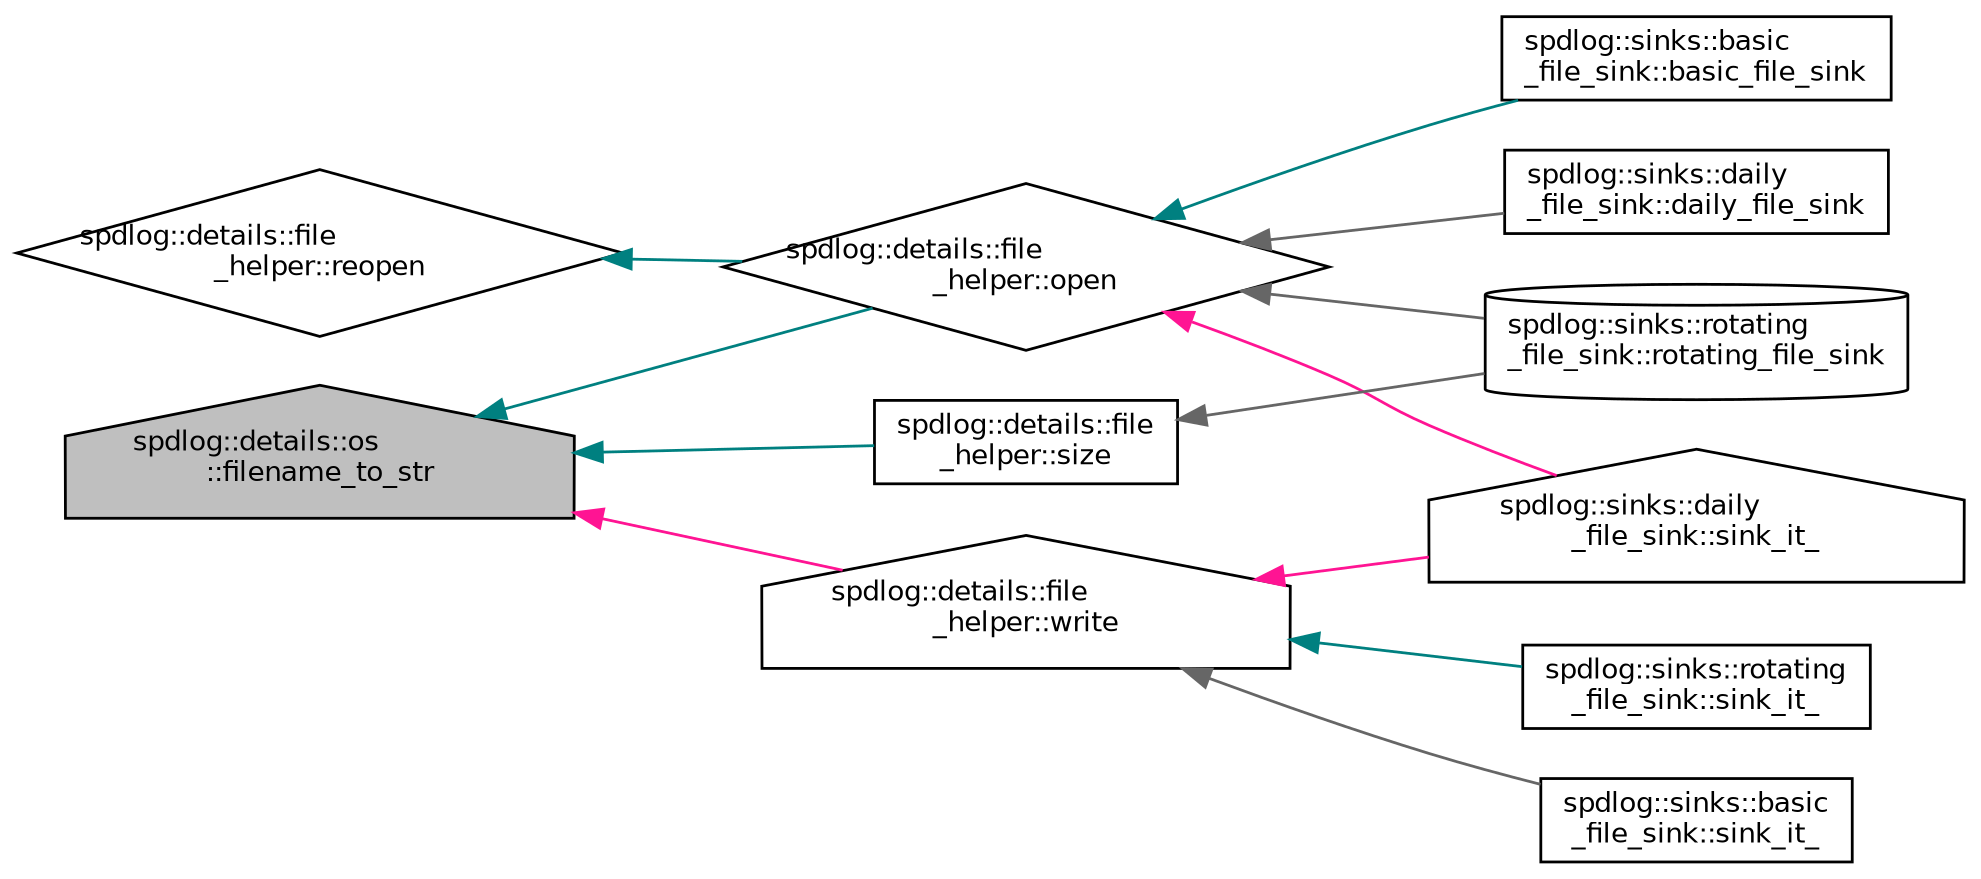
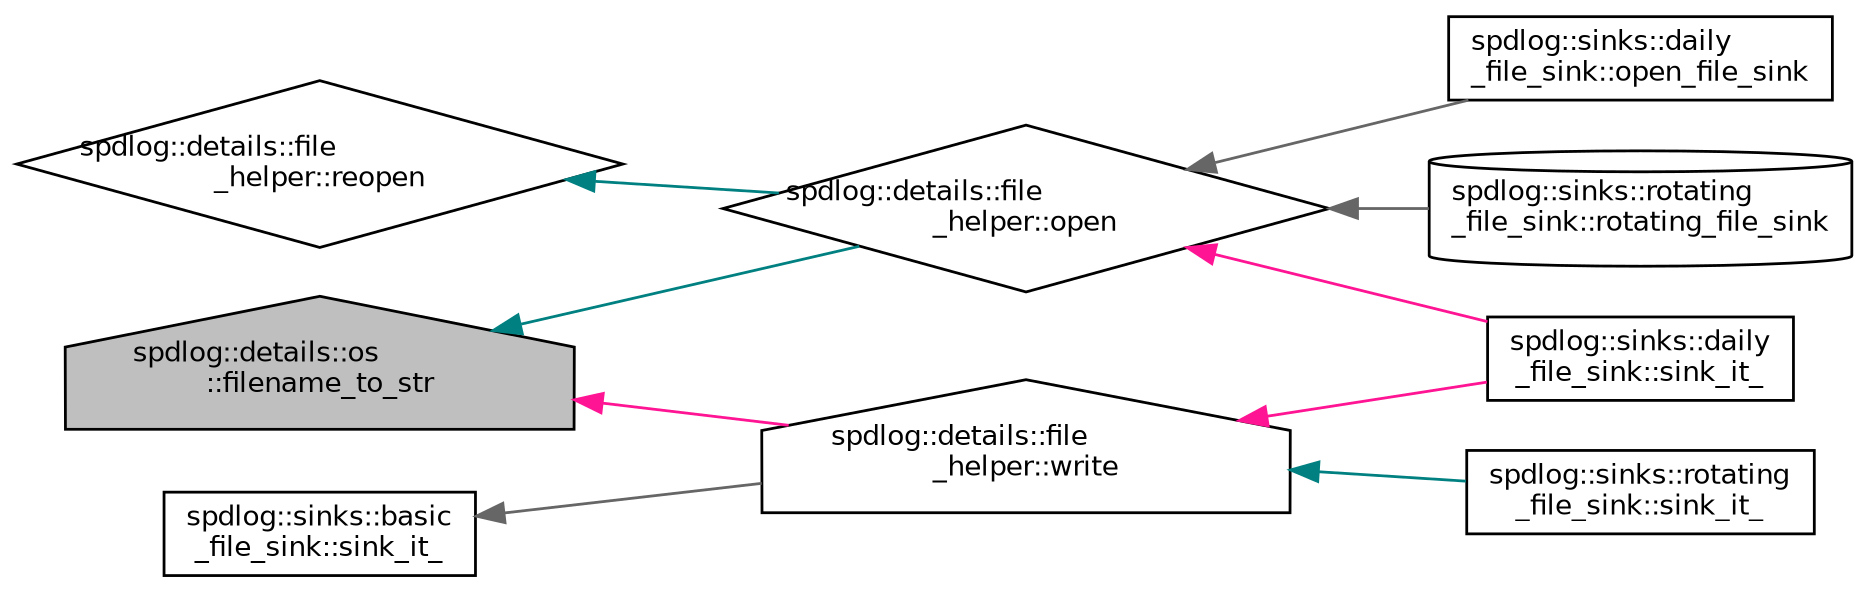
node "spdlog::sinks::basic _file_sink::basic_file_sink": removed
node "spdlog::sinks::daily _file_sink::daily_file_sink": label "spdlog::sinks::daily _file_sink::daily_file_sink" -> "spdlog::sinks::daily _file_sink::open_file_sink"
node "spdlog::details::file _helper::size": removed
node "spdlog::sinks::daily _file_sink::sink_it_": shape house -> box
edge "spdlog::sinks::basic _file_sink::sink_it_" -> "spdlog::details::file _helper::write": reversed
